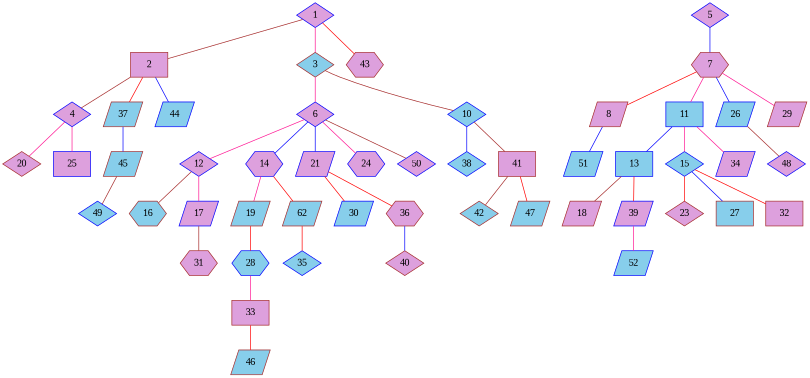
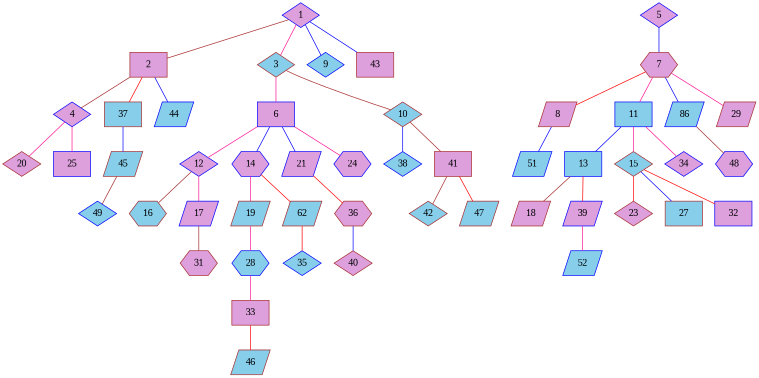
edge "1" -- "43": color red -> blue
node "9": added
node "43": shape hexagon -> box
node "37": shape parallelogram -> box
node "6": shape diamond -> box
node "10": color blue -> brown
node "26": label "26" -> "86"
node "50": removed
node "15": color blue -> brown
node "34": shape parallelogram -> diamond
node "48": shape diamond -> hexagon
node "30": removed
node "32": color brown -> blue
edge "19" -- "28": color red -> deeppink
